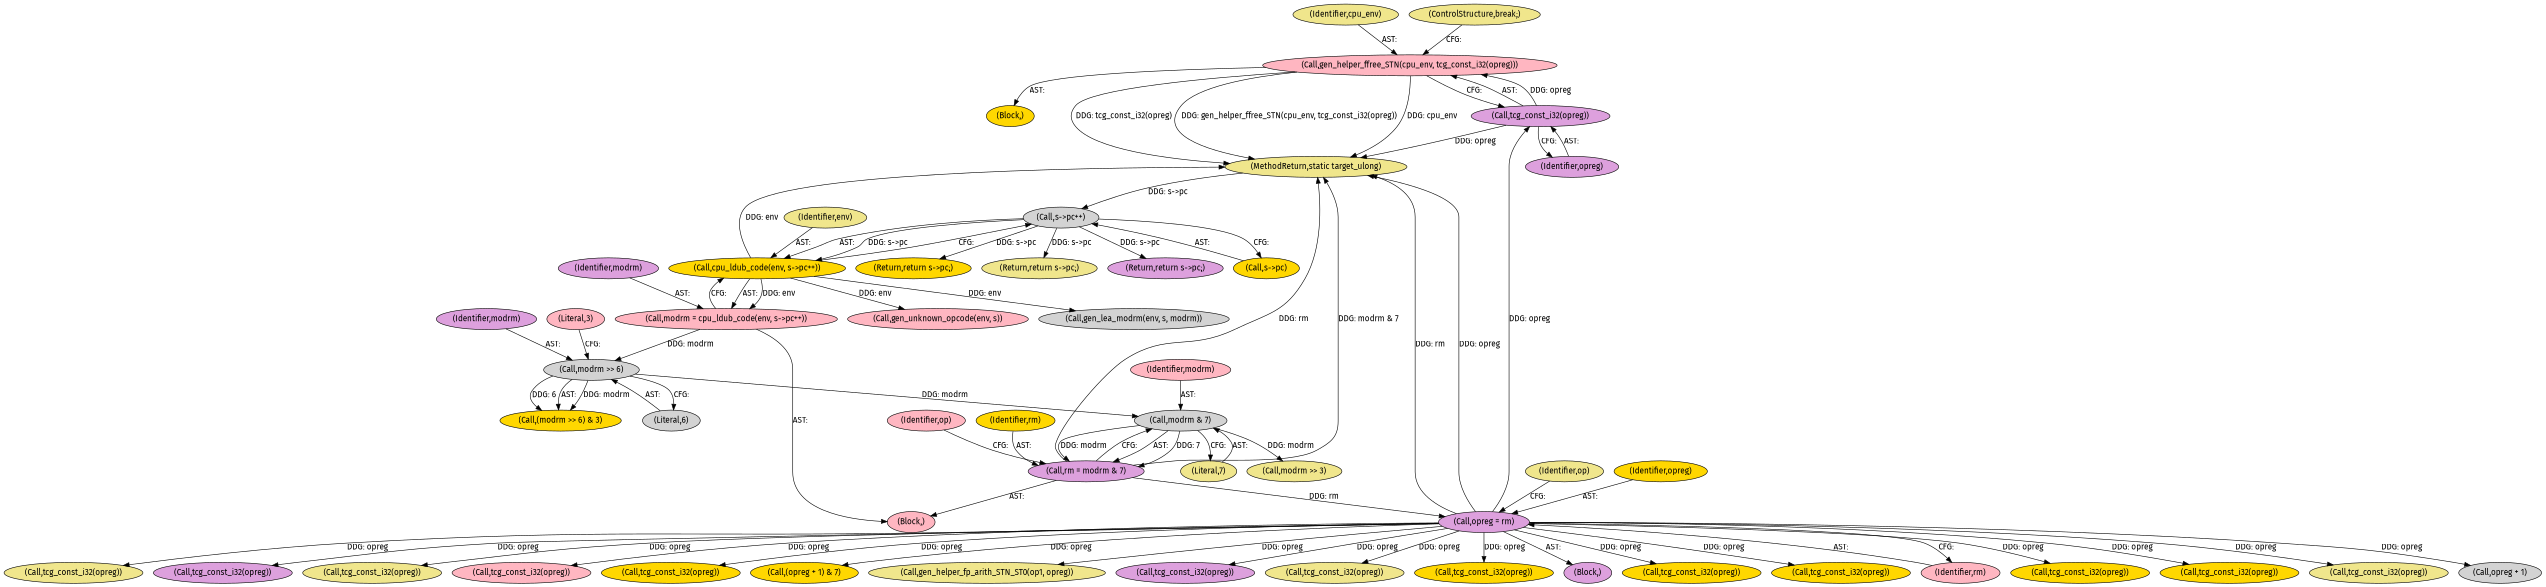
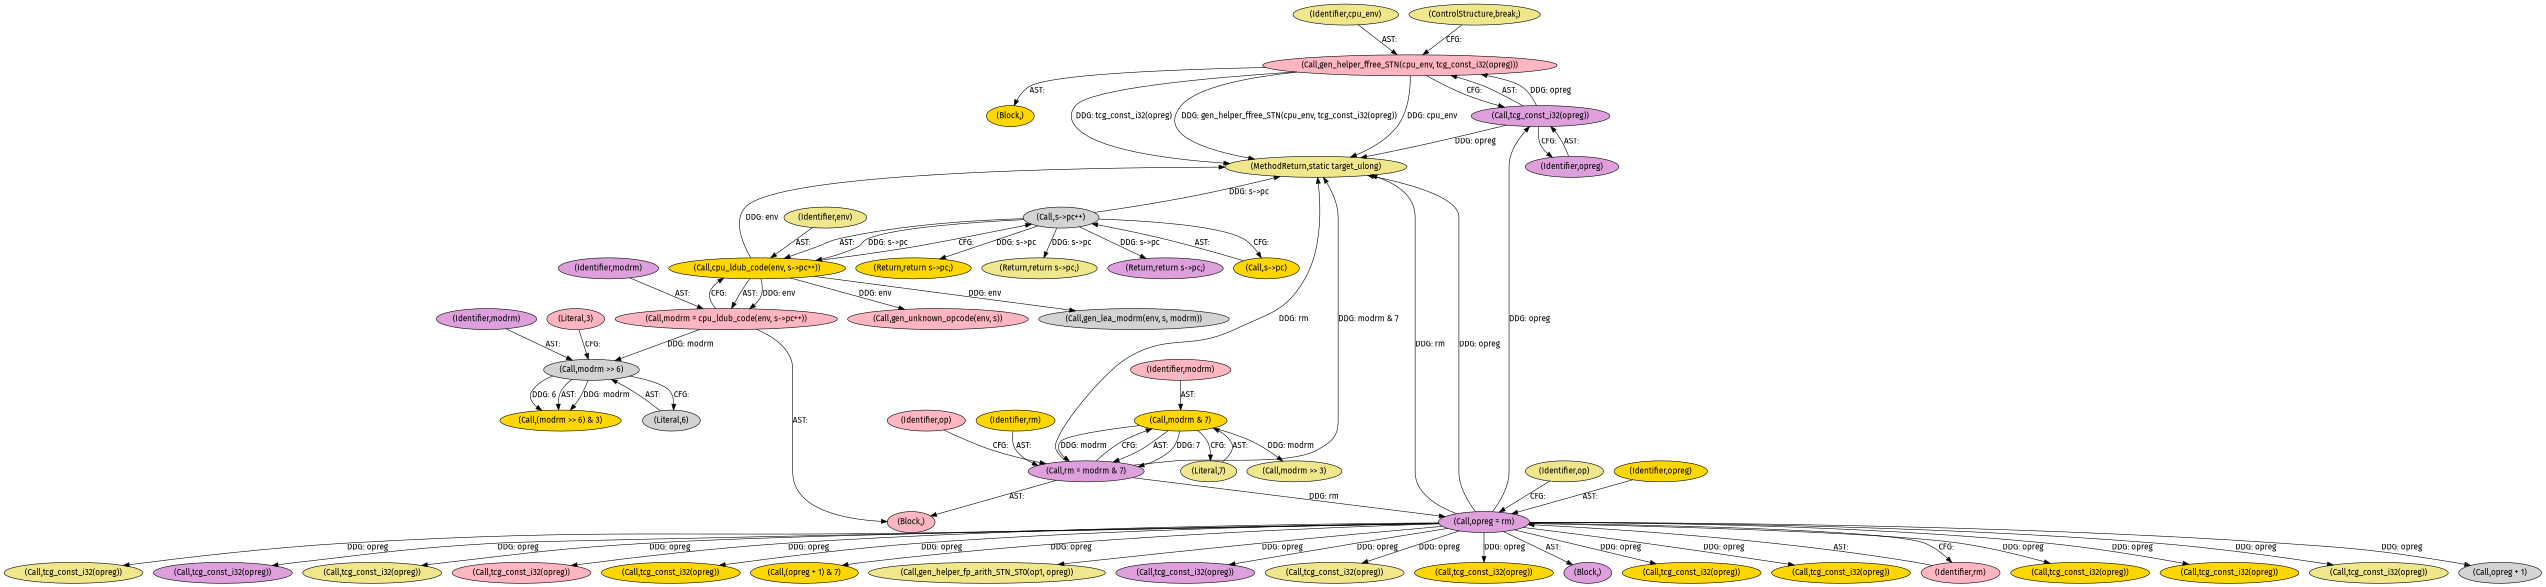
edge "(MethodReturn,static target_ulong)" -> "(Call,s->pc++)": reversed
edge "(Call,modrm >> 6)" -> "(Call,modrm & 7)": removed, label "DDG: modrm"
node "(Call,modrm & 7)": fillcolor lightgrey -> gold
